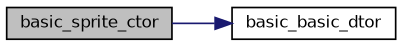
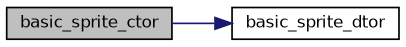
node "basic_basic_dtor": label "basic_basic_dtor" -> "basic_sprite_dtor"
